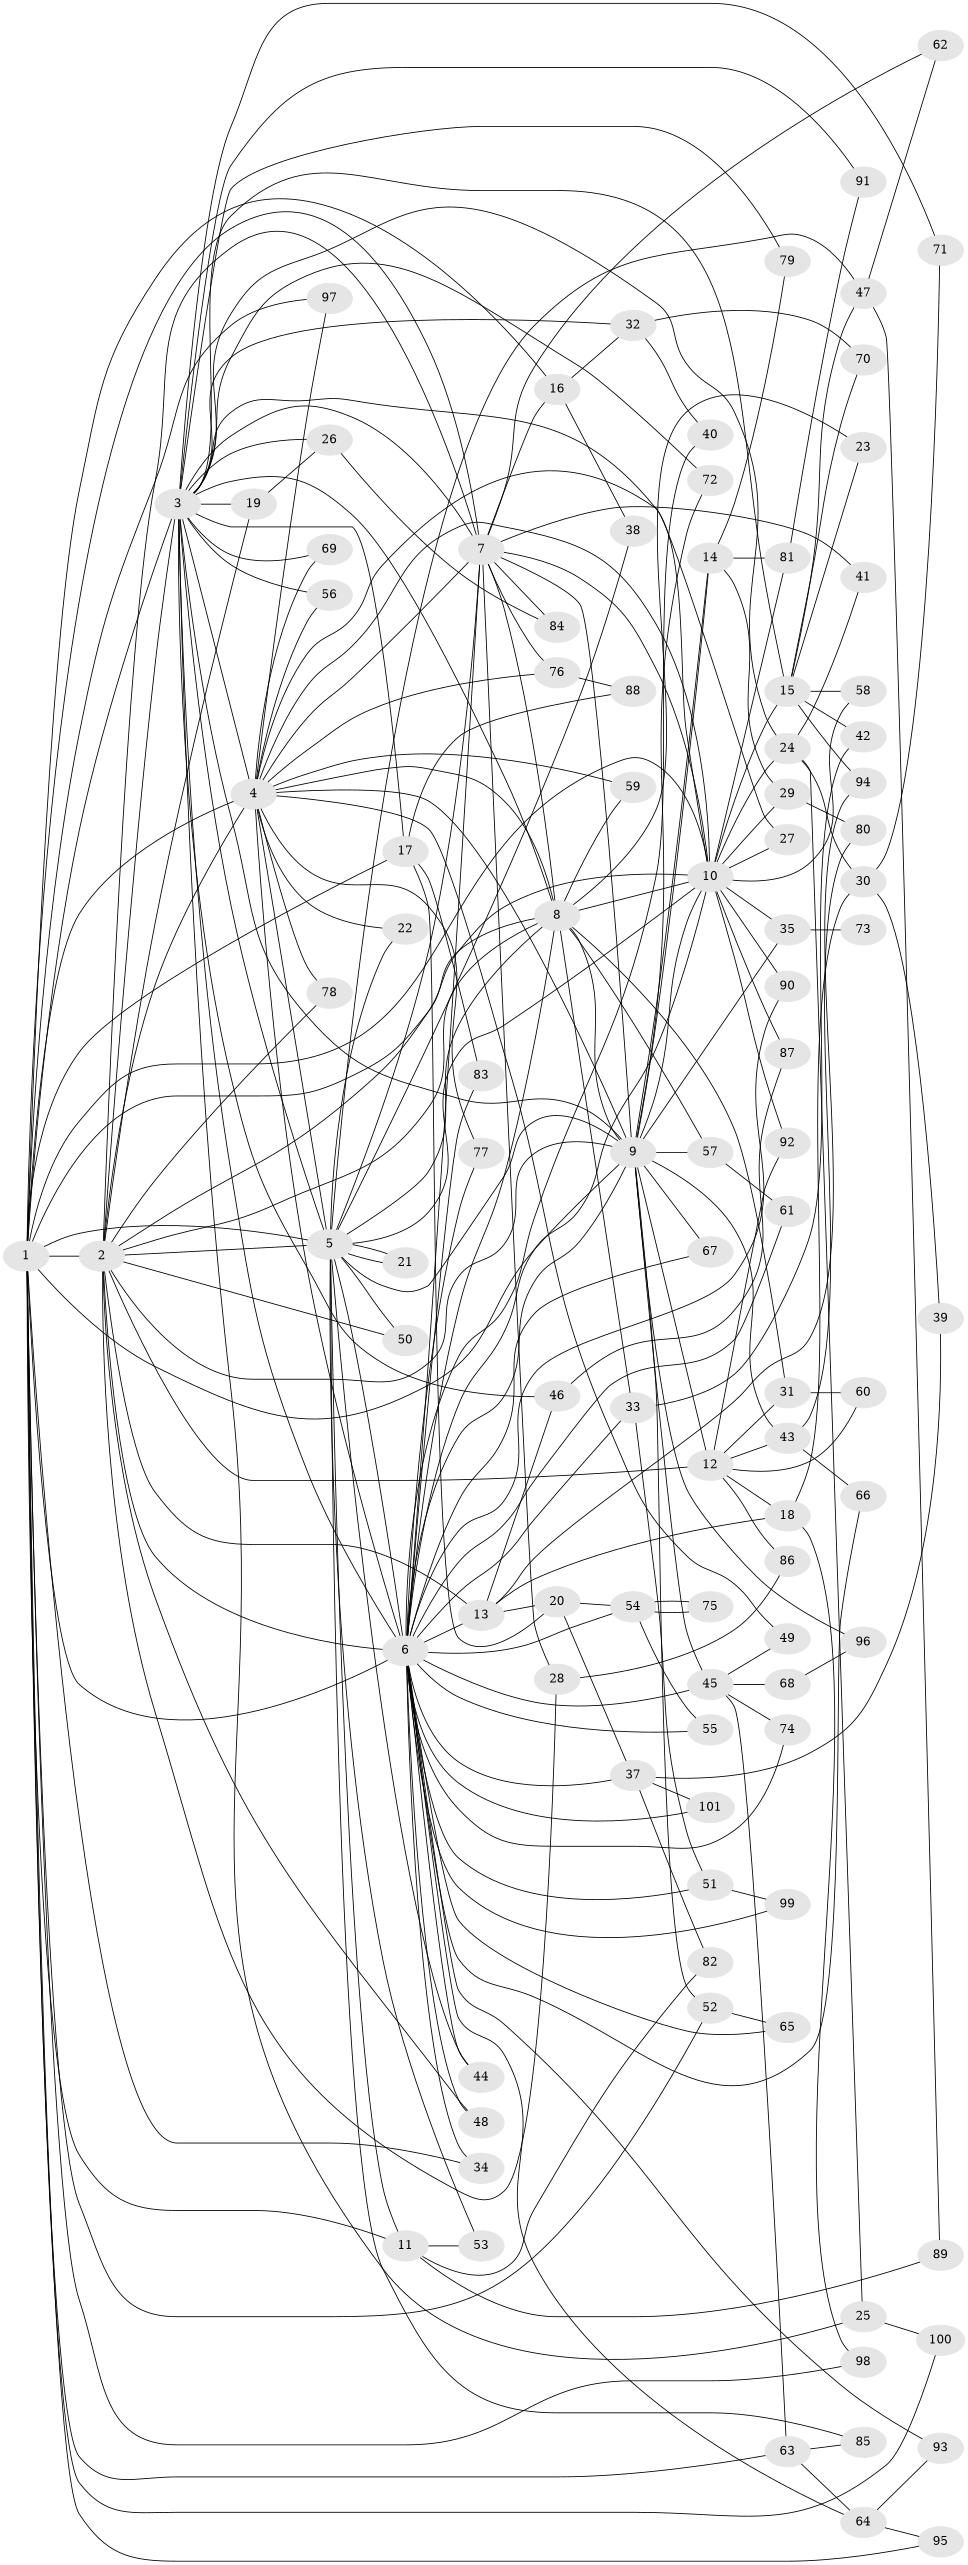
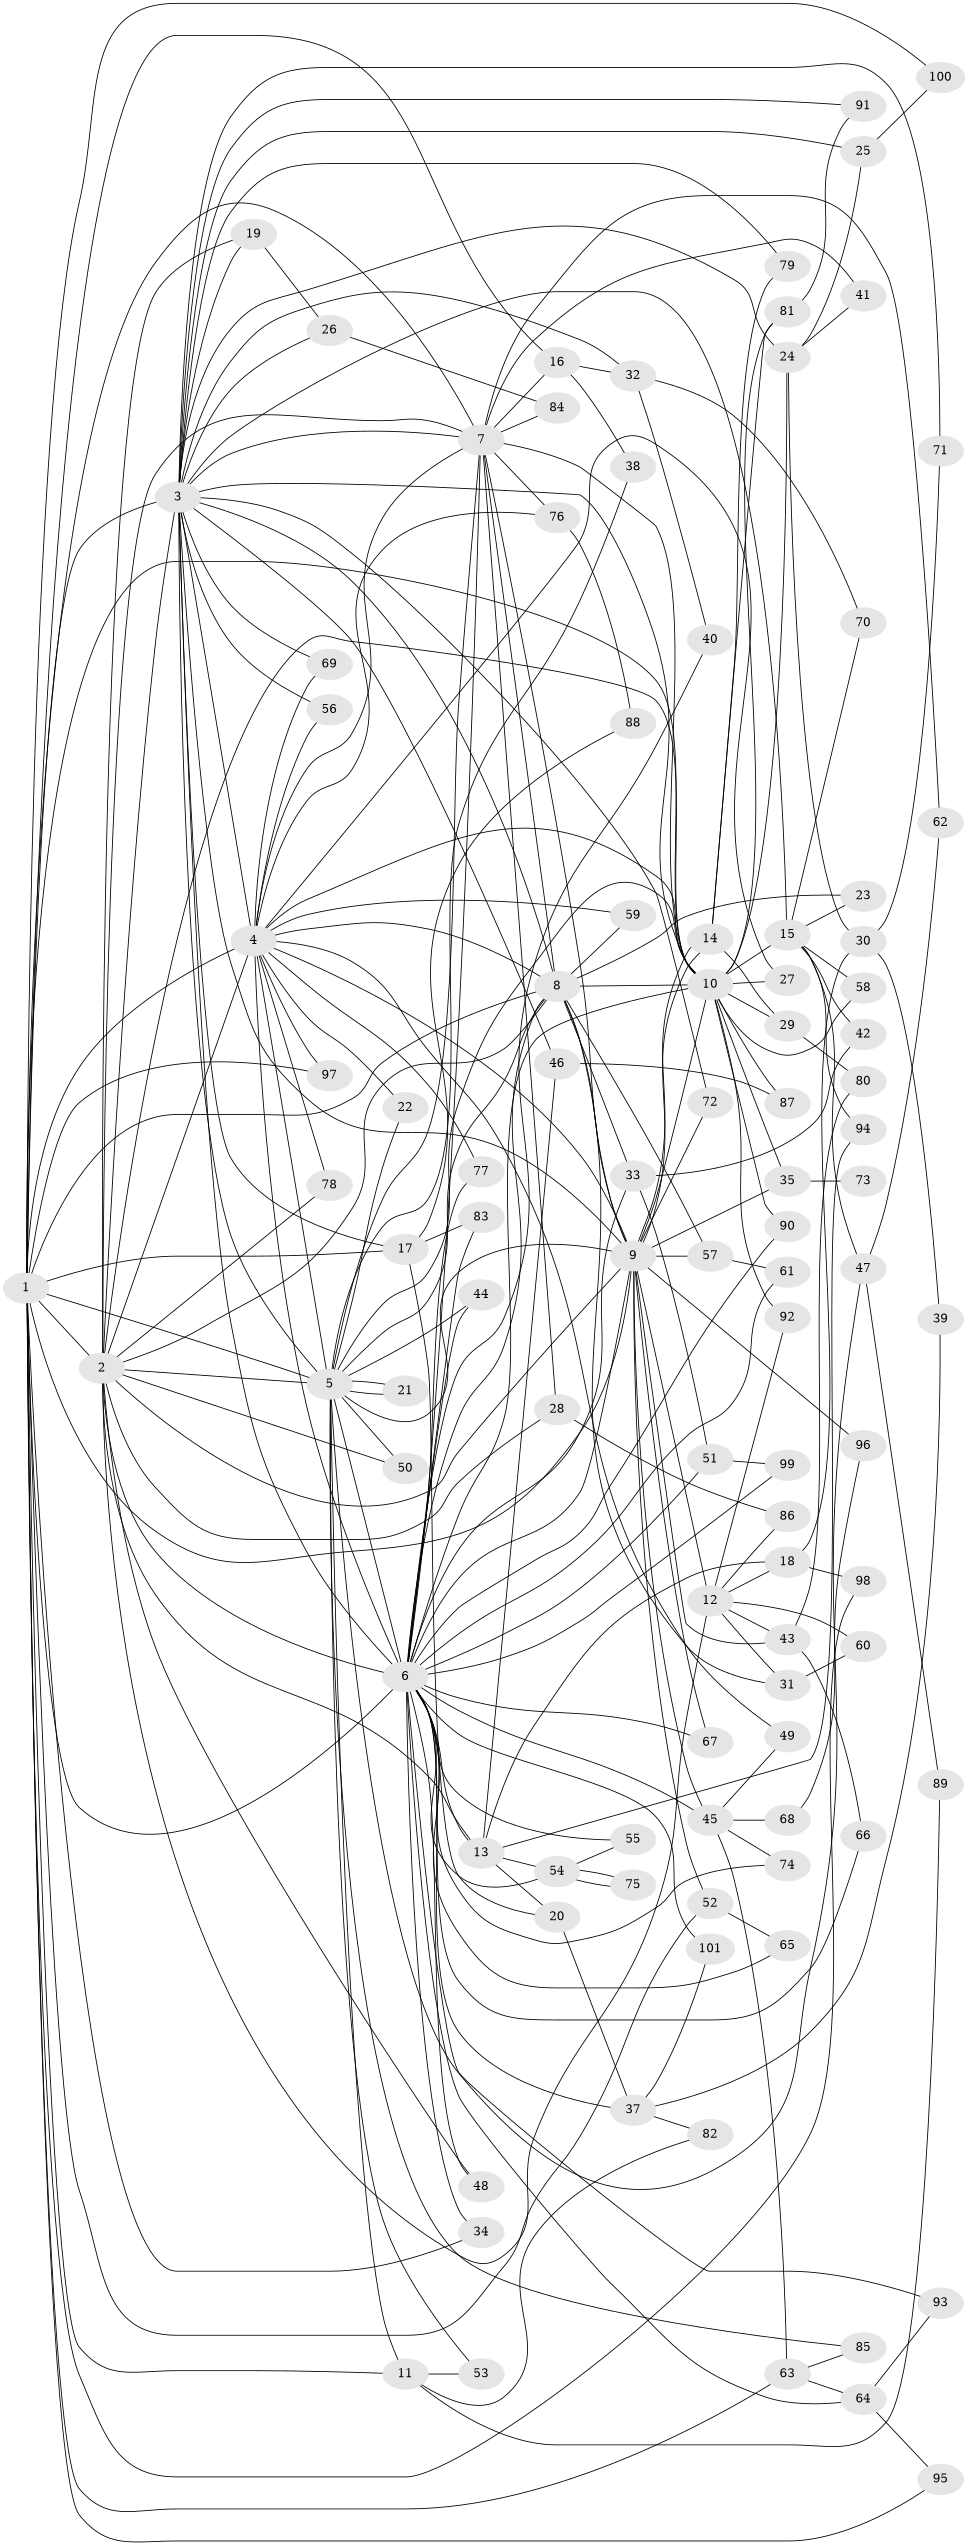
edge "20" -- "54": now "13" -- "54"
